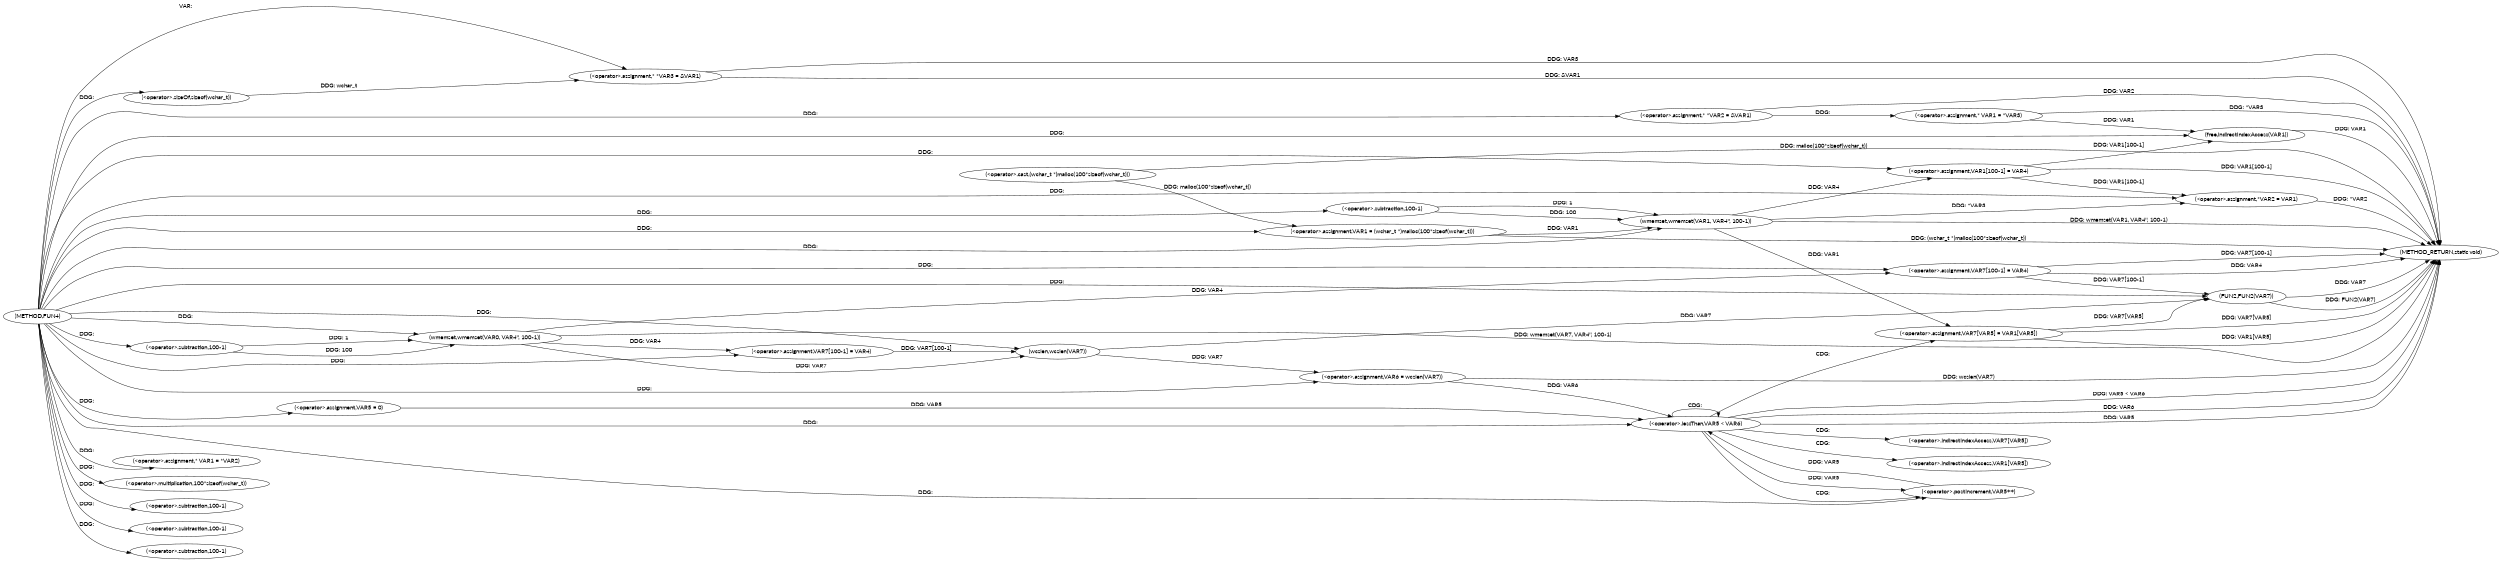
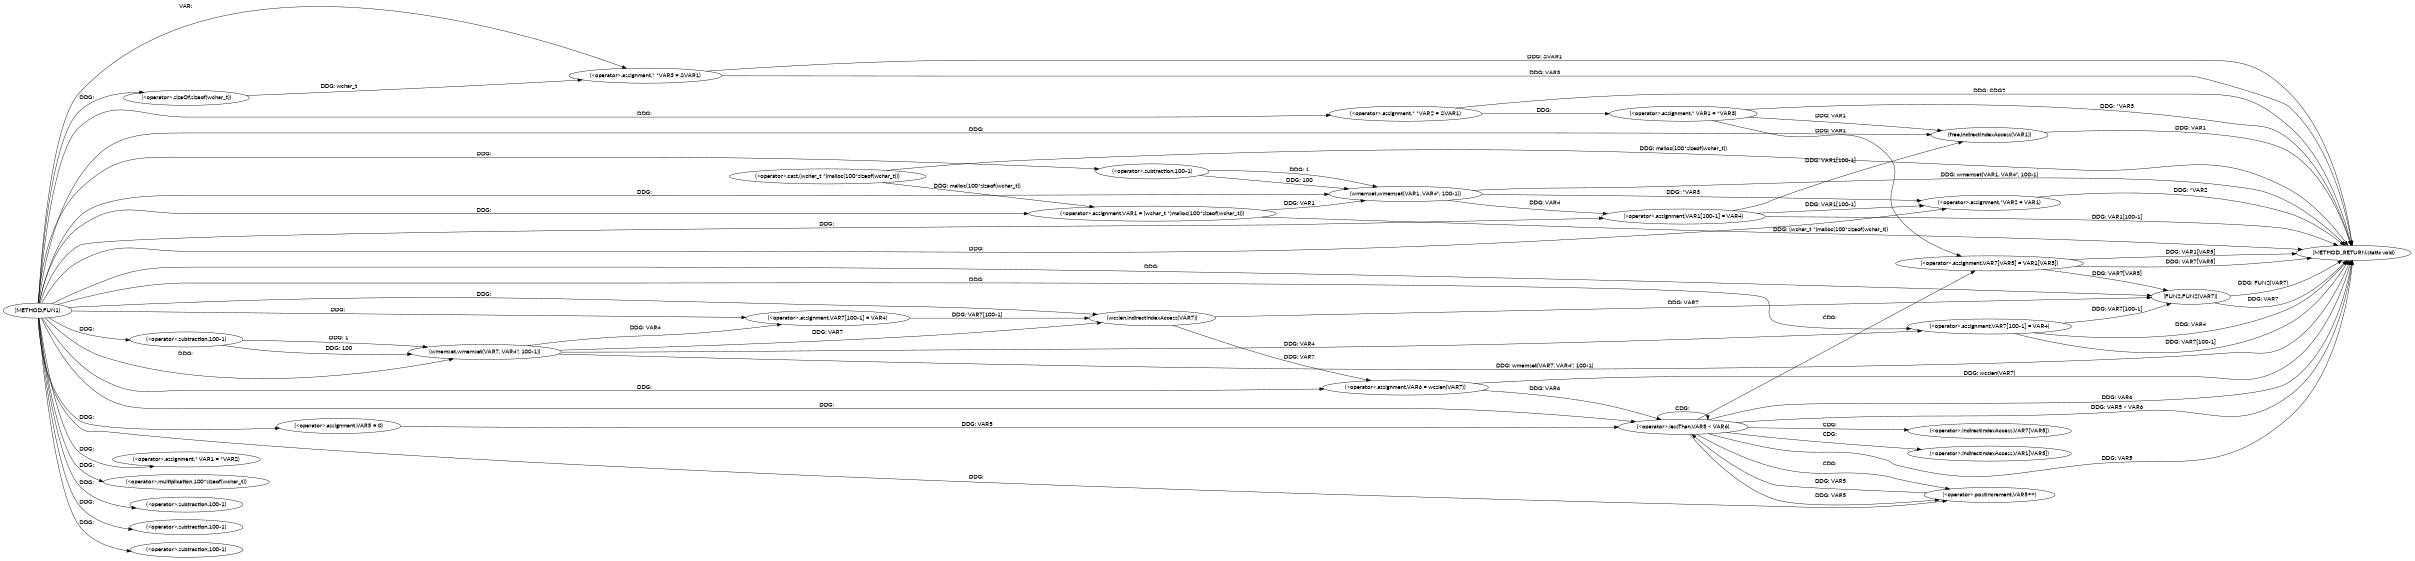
edge "(<operator>.assignment,* *VAR2 = &VAR1)" -> "(METHOD_RETURN,static void)": label "DDG: VAR2" -> "DDG: CDG2"
edge "(wmemset,wmemset(VAR1, VAR4'', 100-1))" -> "(<operator>.assignment,VAR7[VAR5] = VAR1[VAR5])": now "(<operator>.assignment,* VAR1 = *VAR3)" -> "(<operator>.assignment,VAR7[VAR5] = VAR1[VAR5])"
node "(METHOD,FUN4)": label "(METHOD,FUN4)" -> "(METHOD,FUN1)"
node "(wmemset,wmemset(VAR0, VAR4'', 100-1))": label "(wmemset,wmemset(VAR0, VAR4'', 100-1))" -> "(wmemset,wmemset(VAR7, VAR4'', 100-1))"
node "(wcslen,wcslen(VAR7))": label "(wcslen,wcslen(VAR7))" -> "(wcslen,indirectIndexAccess(VAR7))"
